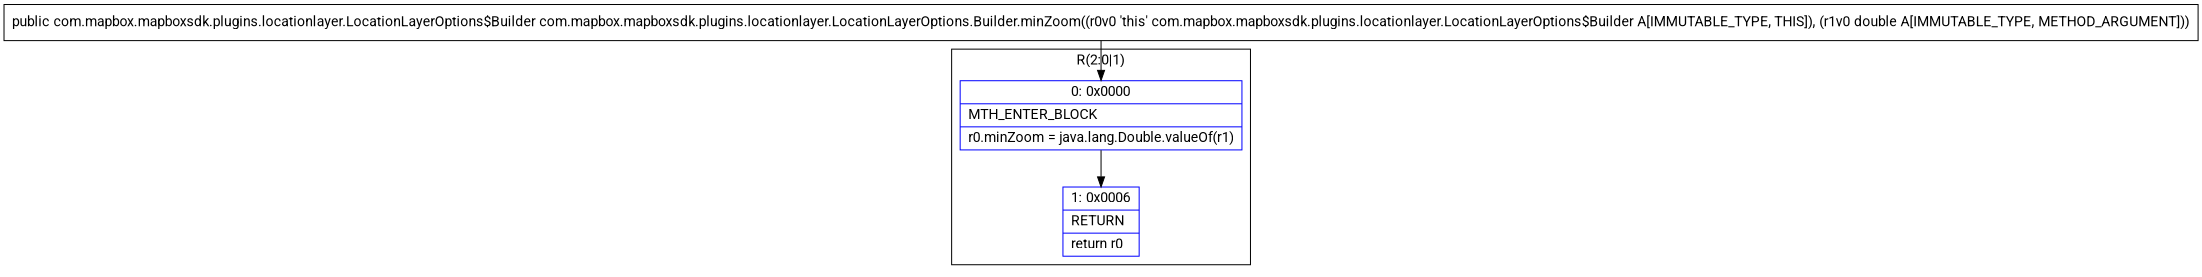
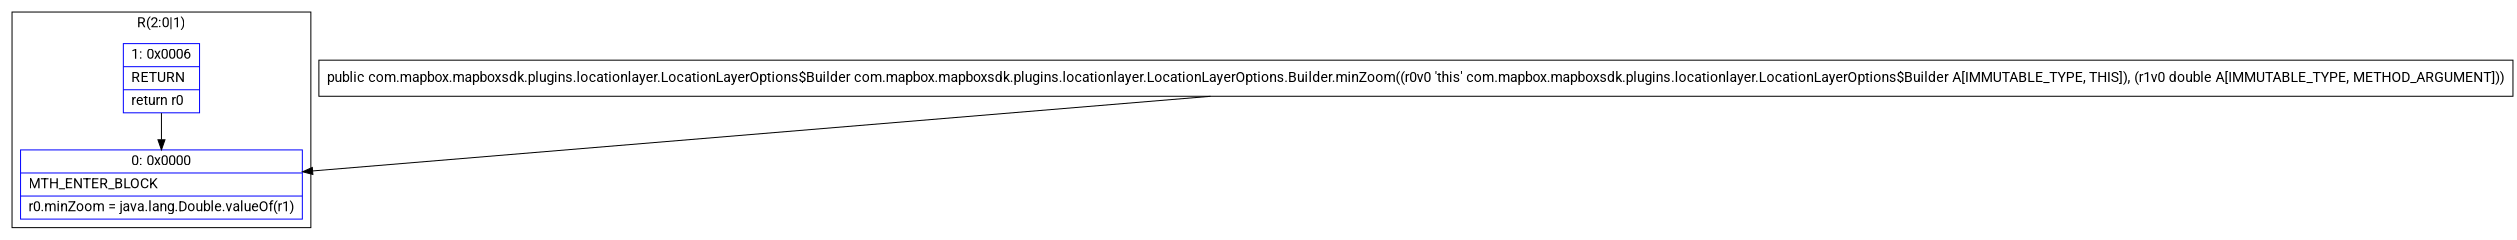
edge "0: 0x0000" -> "1: 0x0006": reversed
